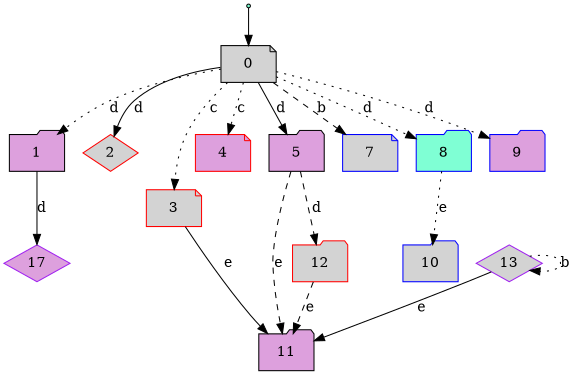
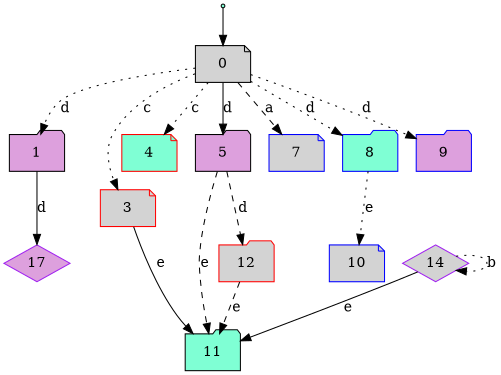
edge "0" -> "7": label "b" -> "a"
node "2": removed
node "4": fillcolor plum -> aquamarine
node "10": shape folder -> note
node "13": label "13" -> "14"
node "11": fillcolor plum -> aquamarine
